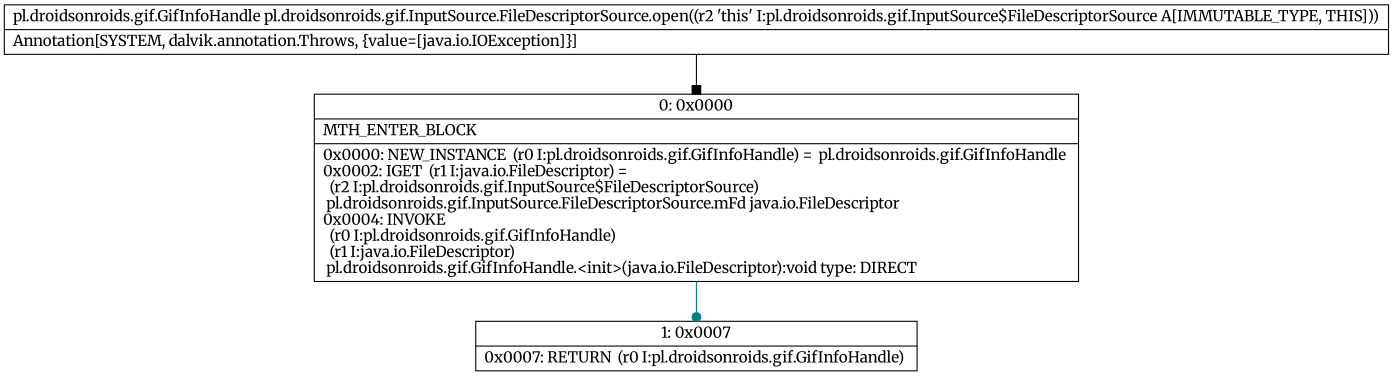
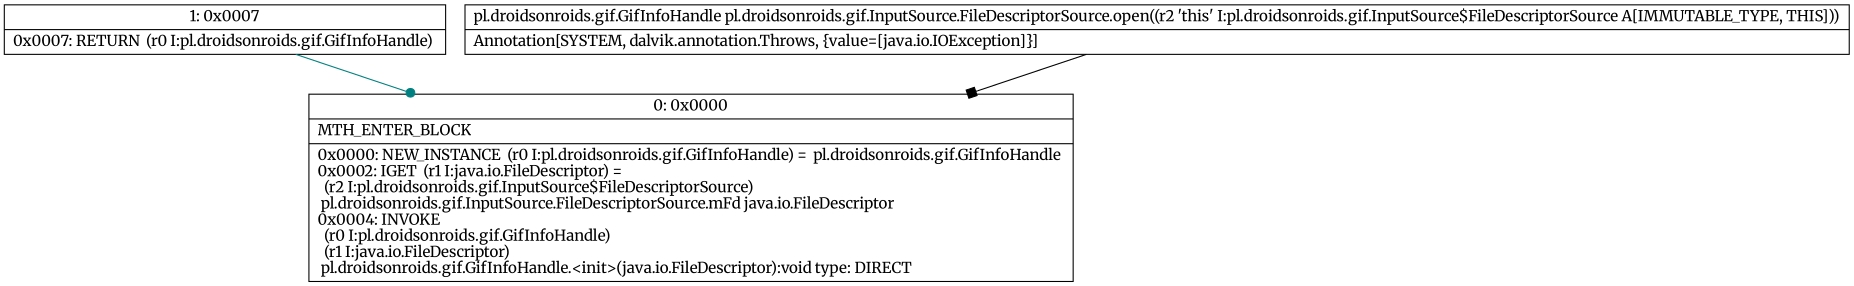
edge "0: 0x0000" -> "1: 0x0007": reversed
